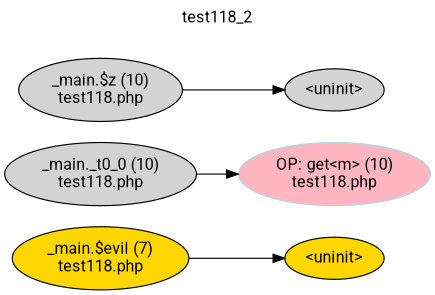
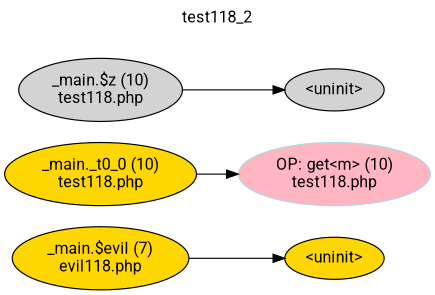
node "_main._t0_0 (10) test118.php": fillcolor lightgrey -> gold
node "_main.$evil (7) test118.php": label "_main.$evil (7) test118.php" -> "_main.$evil (7) evil118.php"
